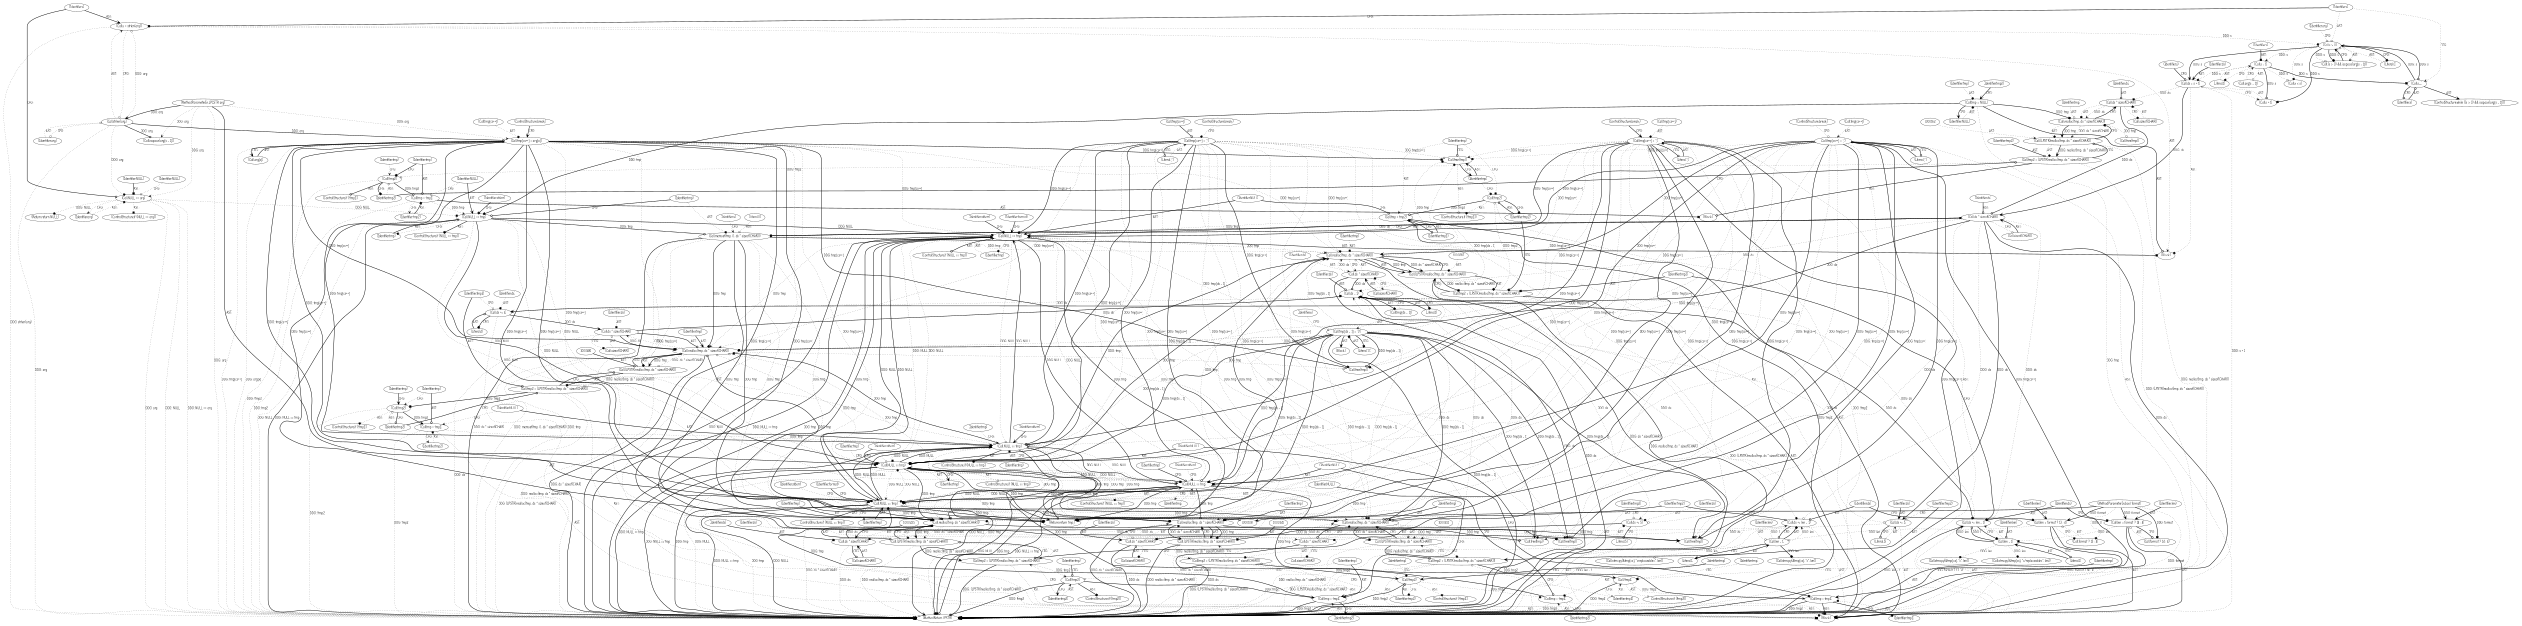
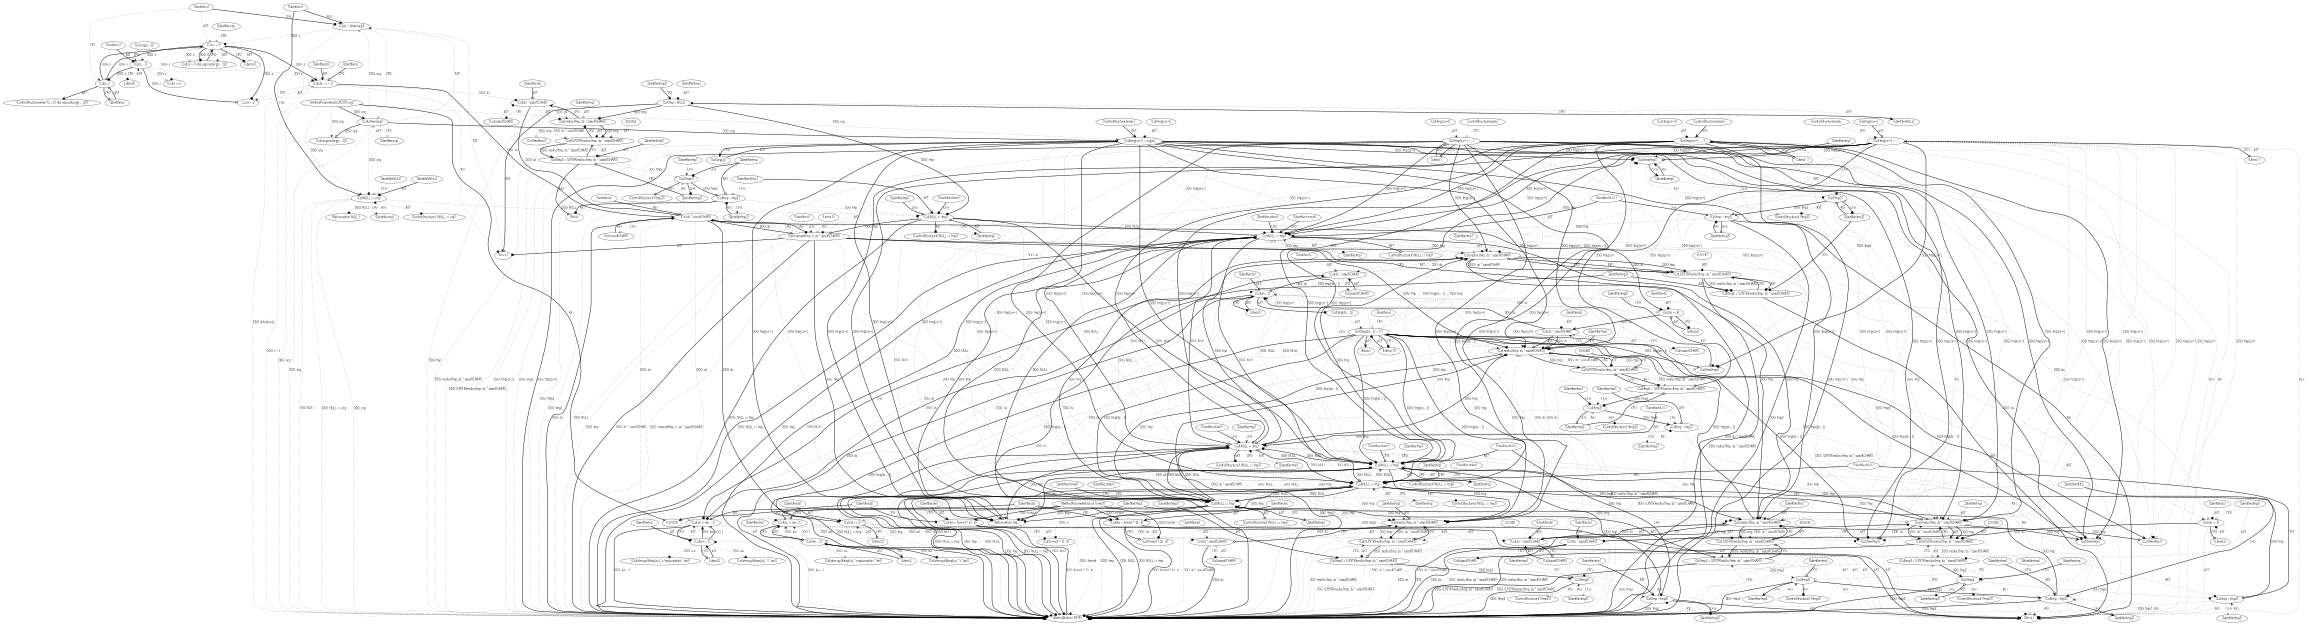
edge "(Call,s - 1)" -> "(Call,arg[s - 1])": removed, label "AST:"
edge "(Call,tmp[ds - 1])" -> "(Call,ds - 1)": now "(Call,tmp[ds - 1])" -> "(Literal,'0')"
